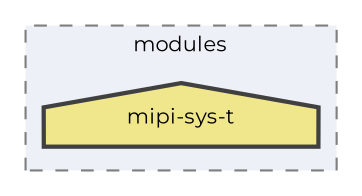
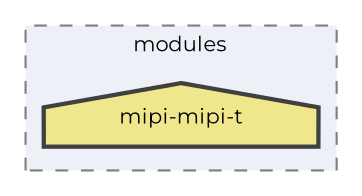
node "mipi-sys-t": label "mipi-sys-t" -> "mipi-mipi-t"
